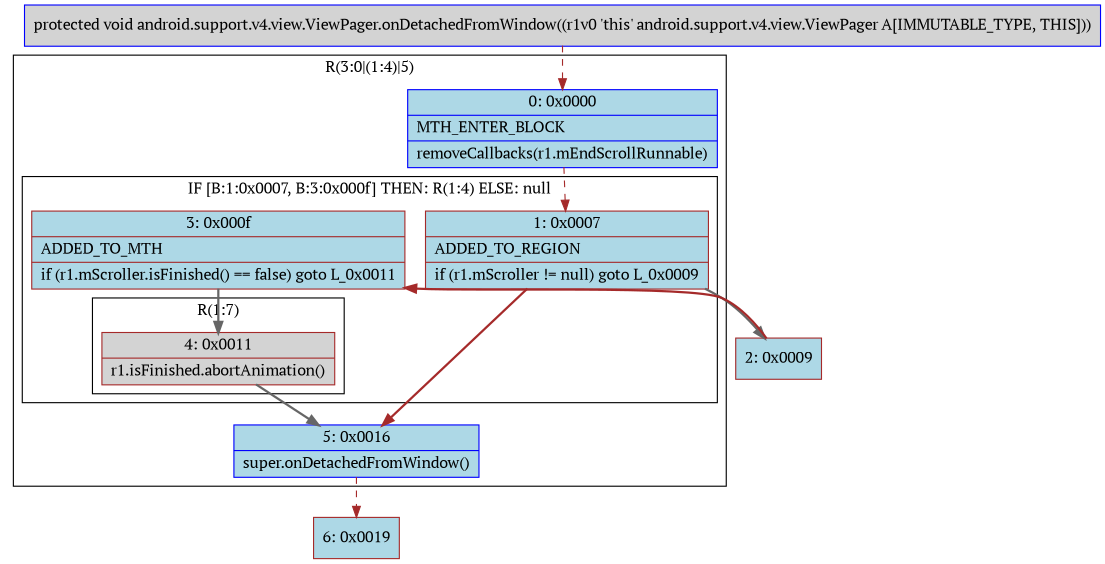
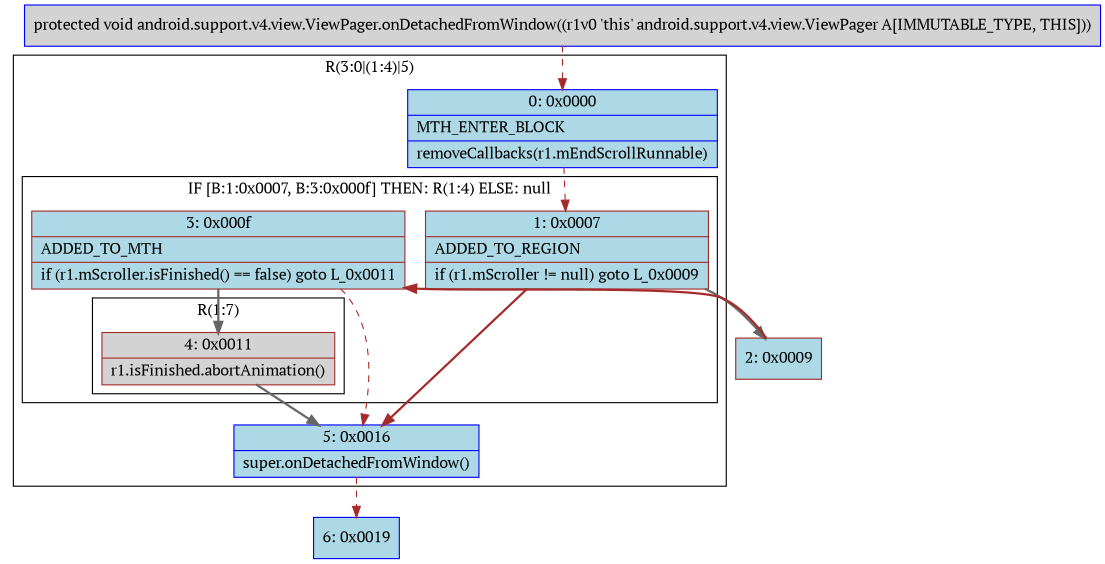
edge "3: 0x000f" -> "5: 0x0016": added
node "6: 0x0019": color brown -> blue
